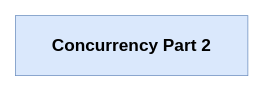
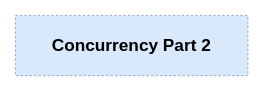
node "Concurrency Part 2": style solid -> dashed
